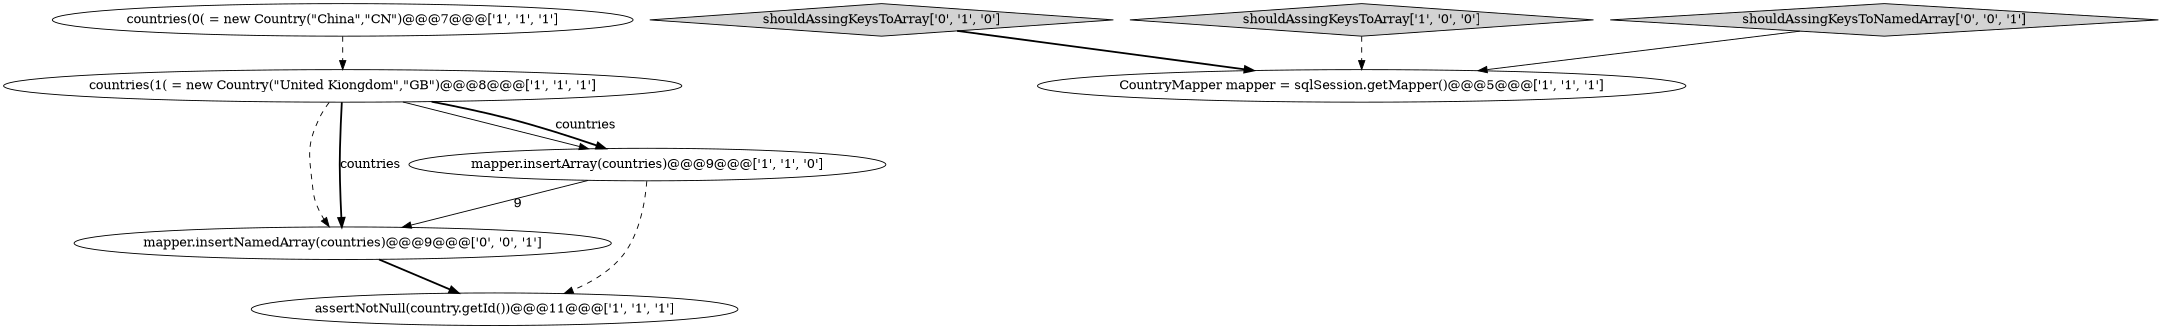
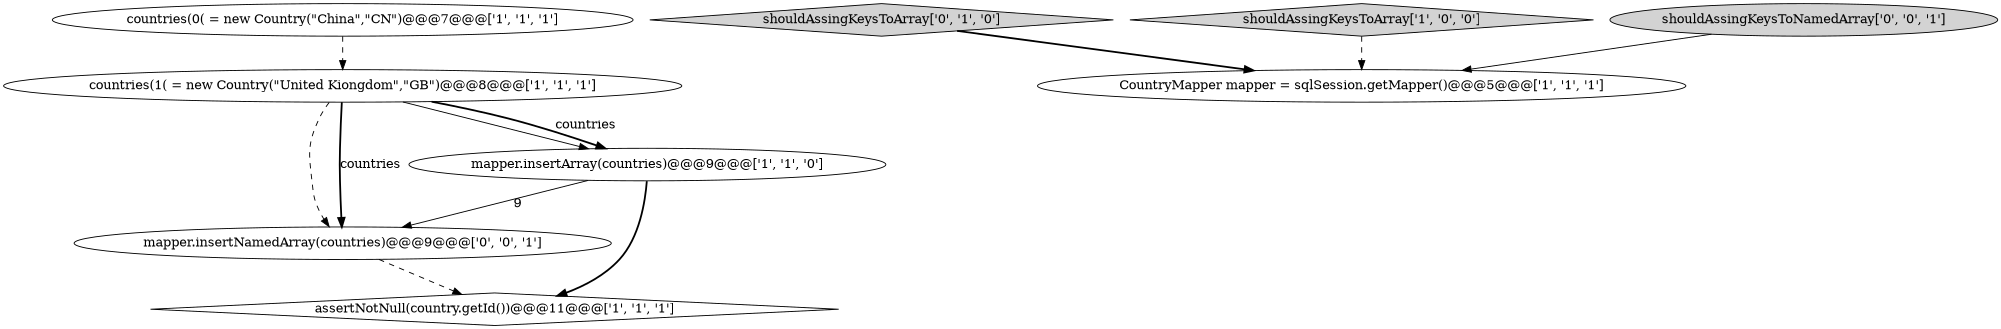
node "shouldAssingKeysToNamedArray['0', '0', '1']": shape diamond -> ellipse
edge "mapper.insertArray(countries)@@@9@@@['1', '1', '0']" -> "assertNotNull(country.getId())@@@11@@@['1', '1', '1']": style dashed -> bold
edge "mapper.insertNamedArray(countries)@@@9@@@['0', '0', '1']" -> "assertNotNull(country.getId())@@@11@@@['1', '1', '1']": style bold -> dashed
node "assertNotNull(country.getId())@@@11@@@['1', '1', '1']": shape ellipse -> diamond
